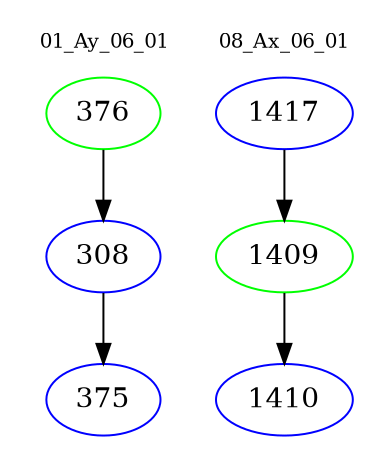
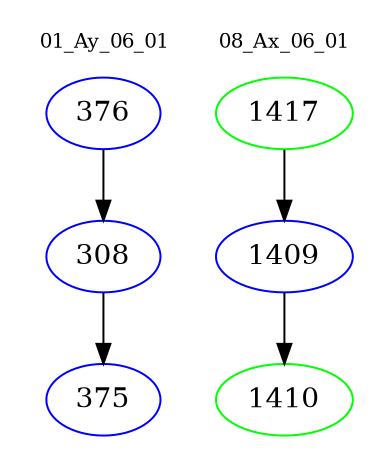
node "376": color green -> blue
node "1417": color blue -> green
node "1409": color green -> blue
node "1410": color blue -> green
